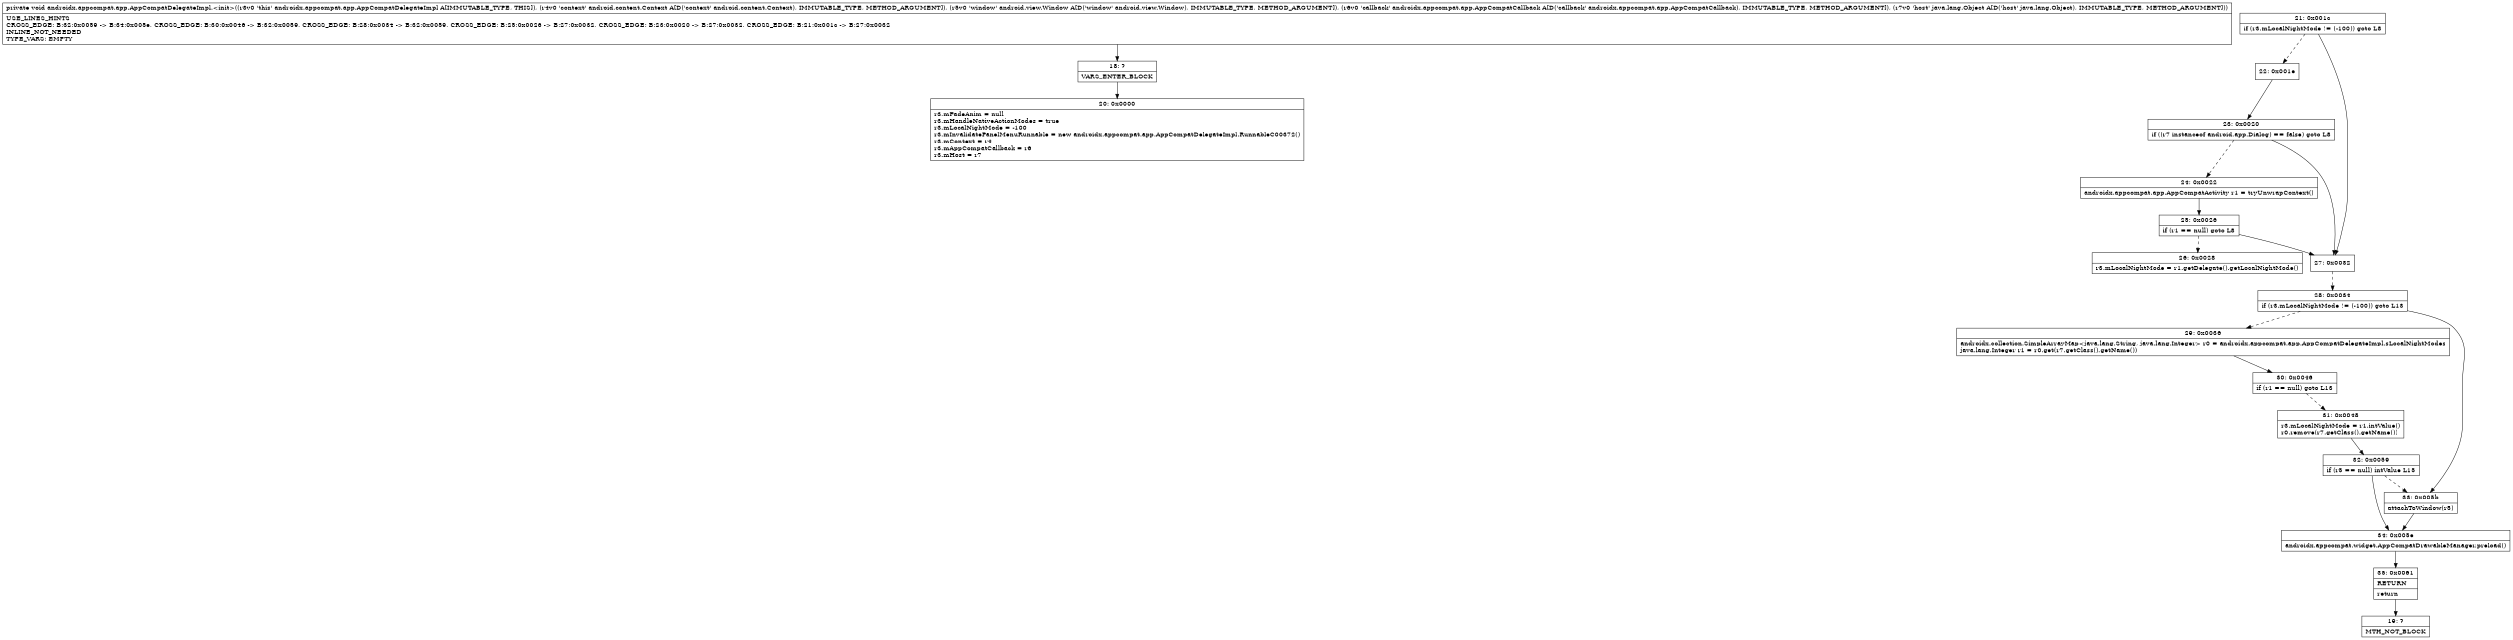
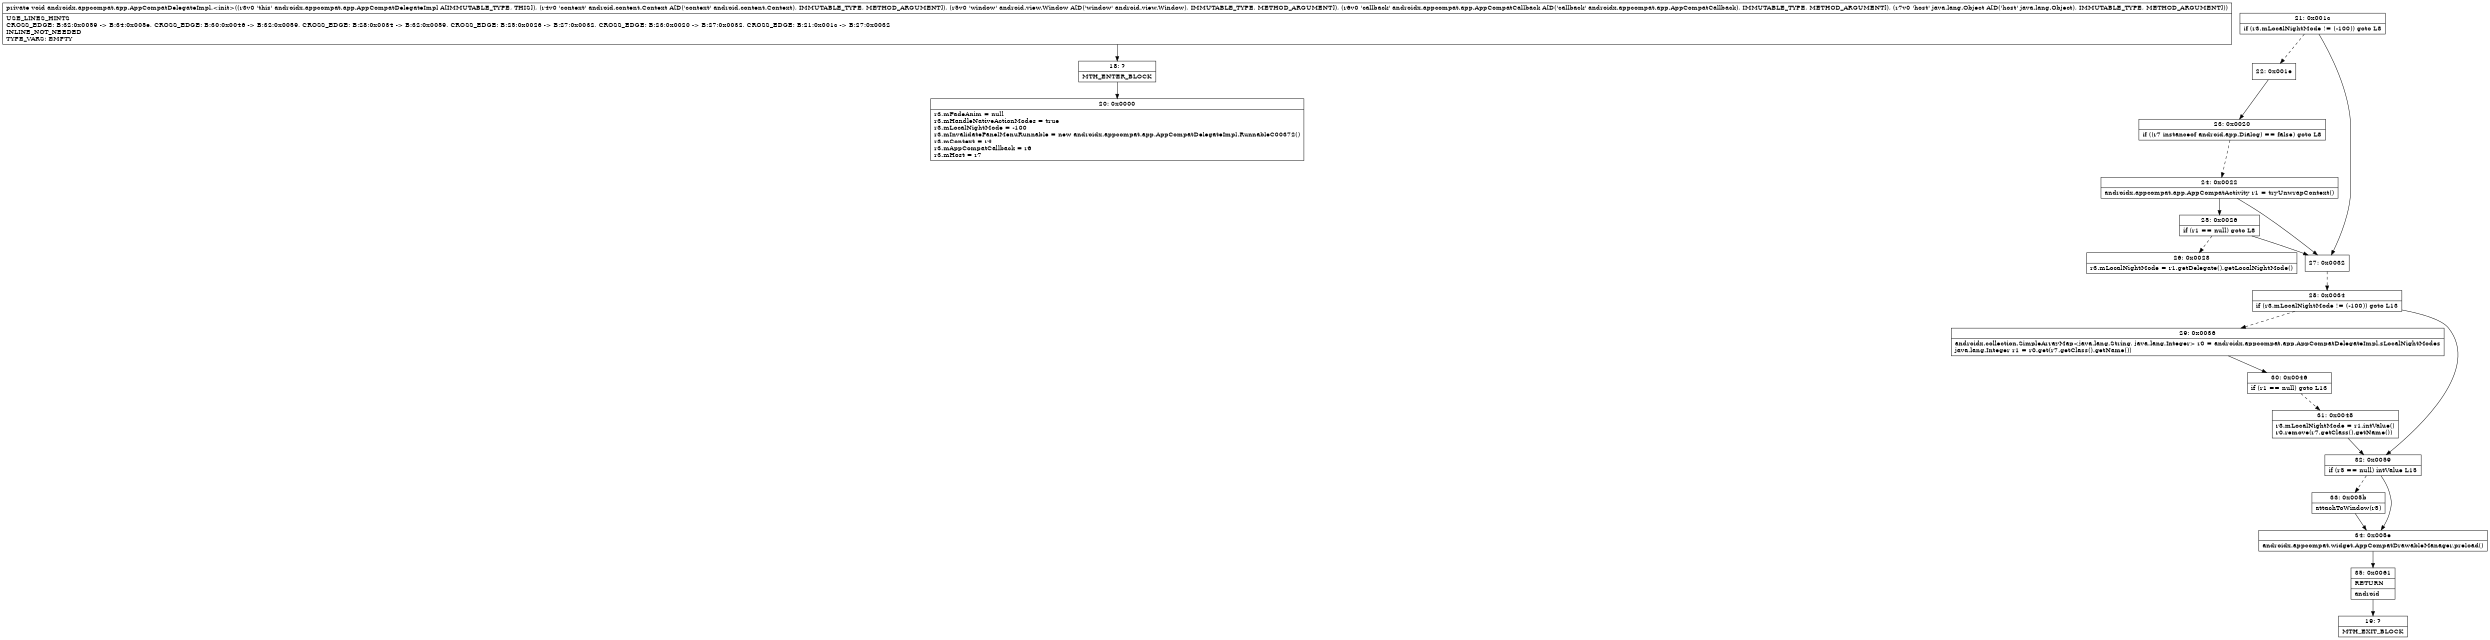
node "18: ?": text "VARS_ENTER_BLOCK" -> "MTH_ENTER_BLOCK"
edge "23: 0x0020" -> "27: 0x0032": now "24: 0x0022" -> "27: 0x0032"
edge "28: 0x0034" -> "33: 0x005b": now "28: 0x0034" -> "32: 0x0059"
node "35: 0x0061": text "return" -> "android"
node "19: ?": text "MTH_NOT_BLOCK" -> "MTH_EXIT_BLOCK"
